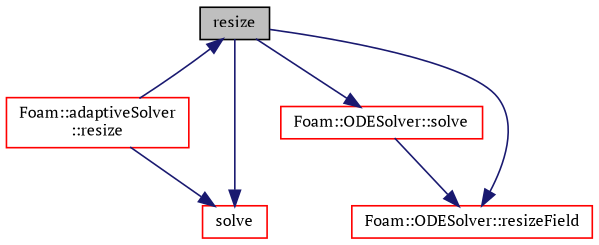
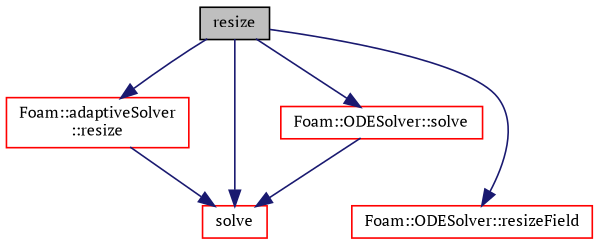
edge "Foam::adaptiveSolver ::resize" -> "resize": reversed
edge "Foam::ODESolver::solve" -> "Foam::ODESolver::resizeField": now "Foam::ODESolver::solve" -> "solve"
